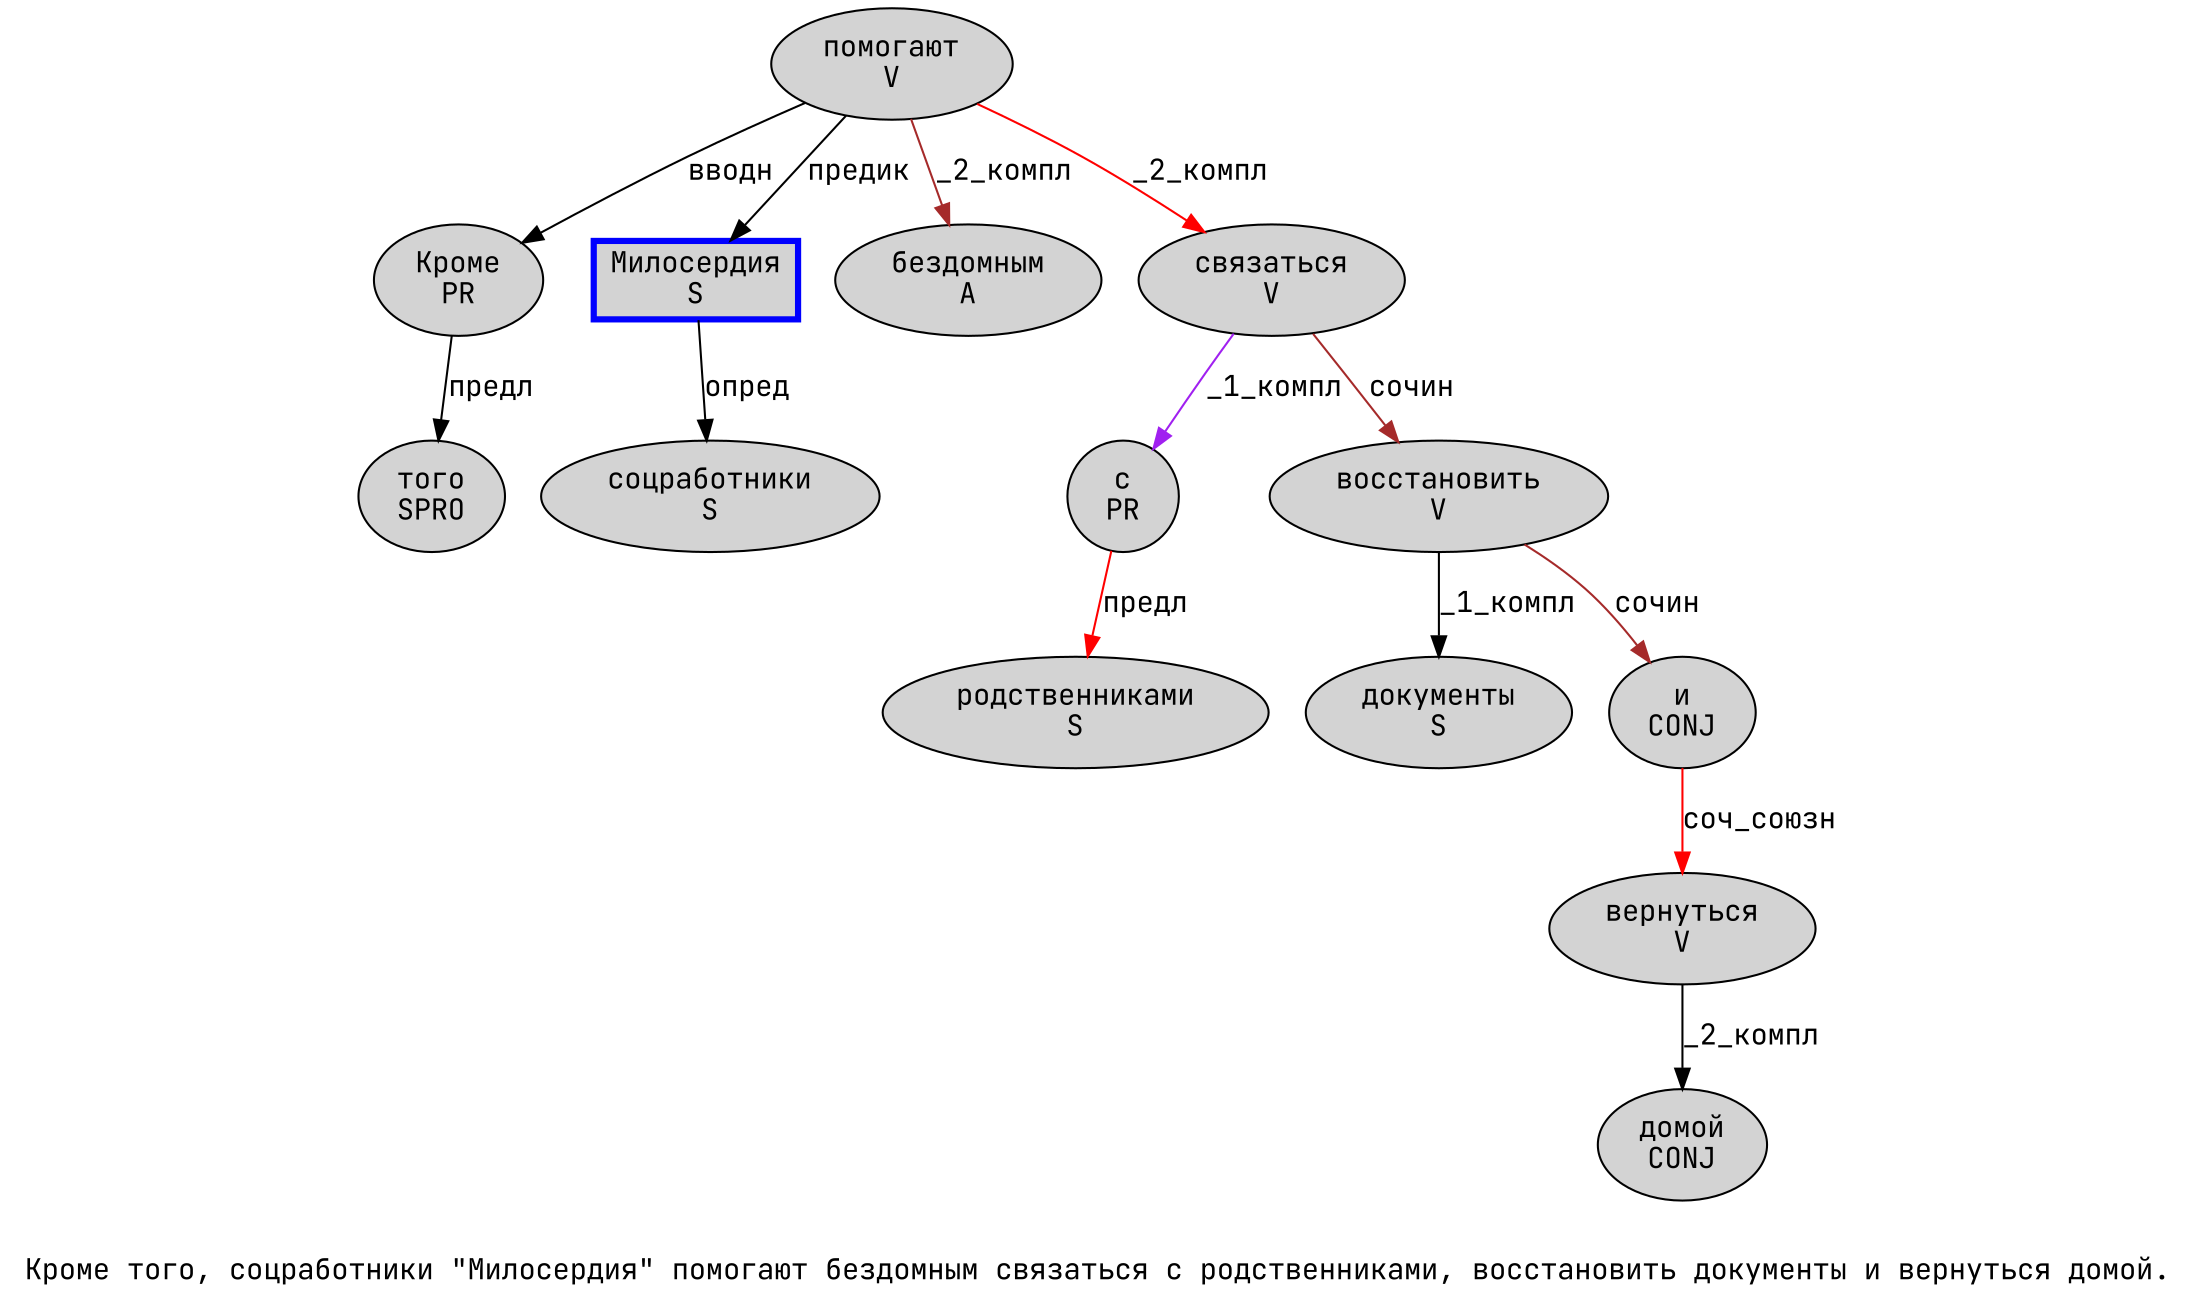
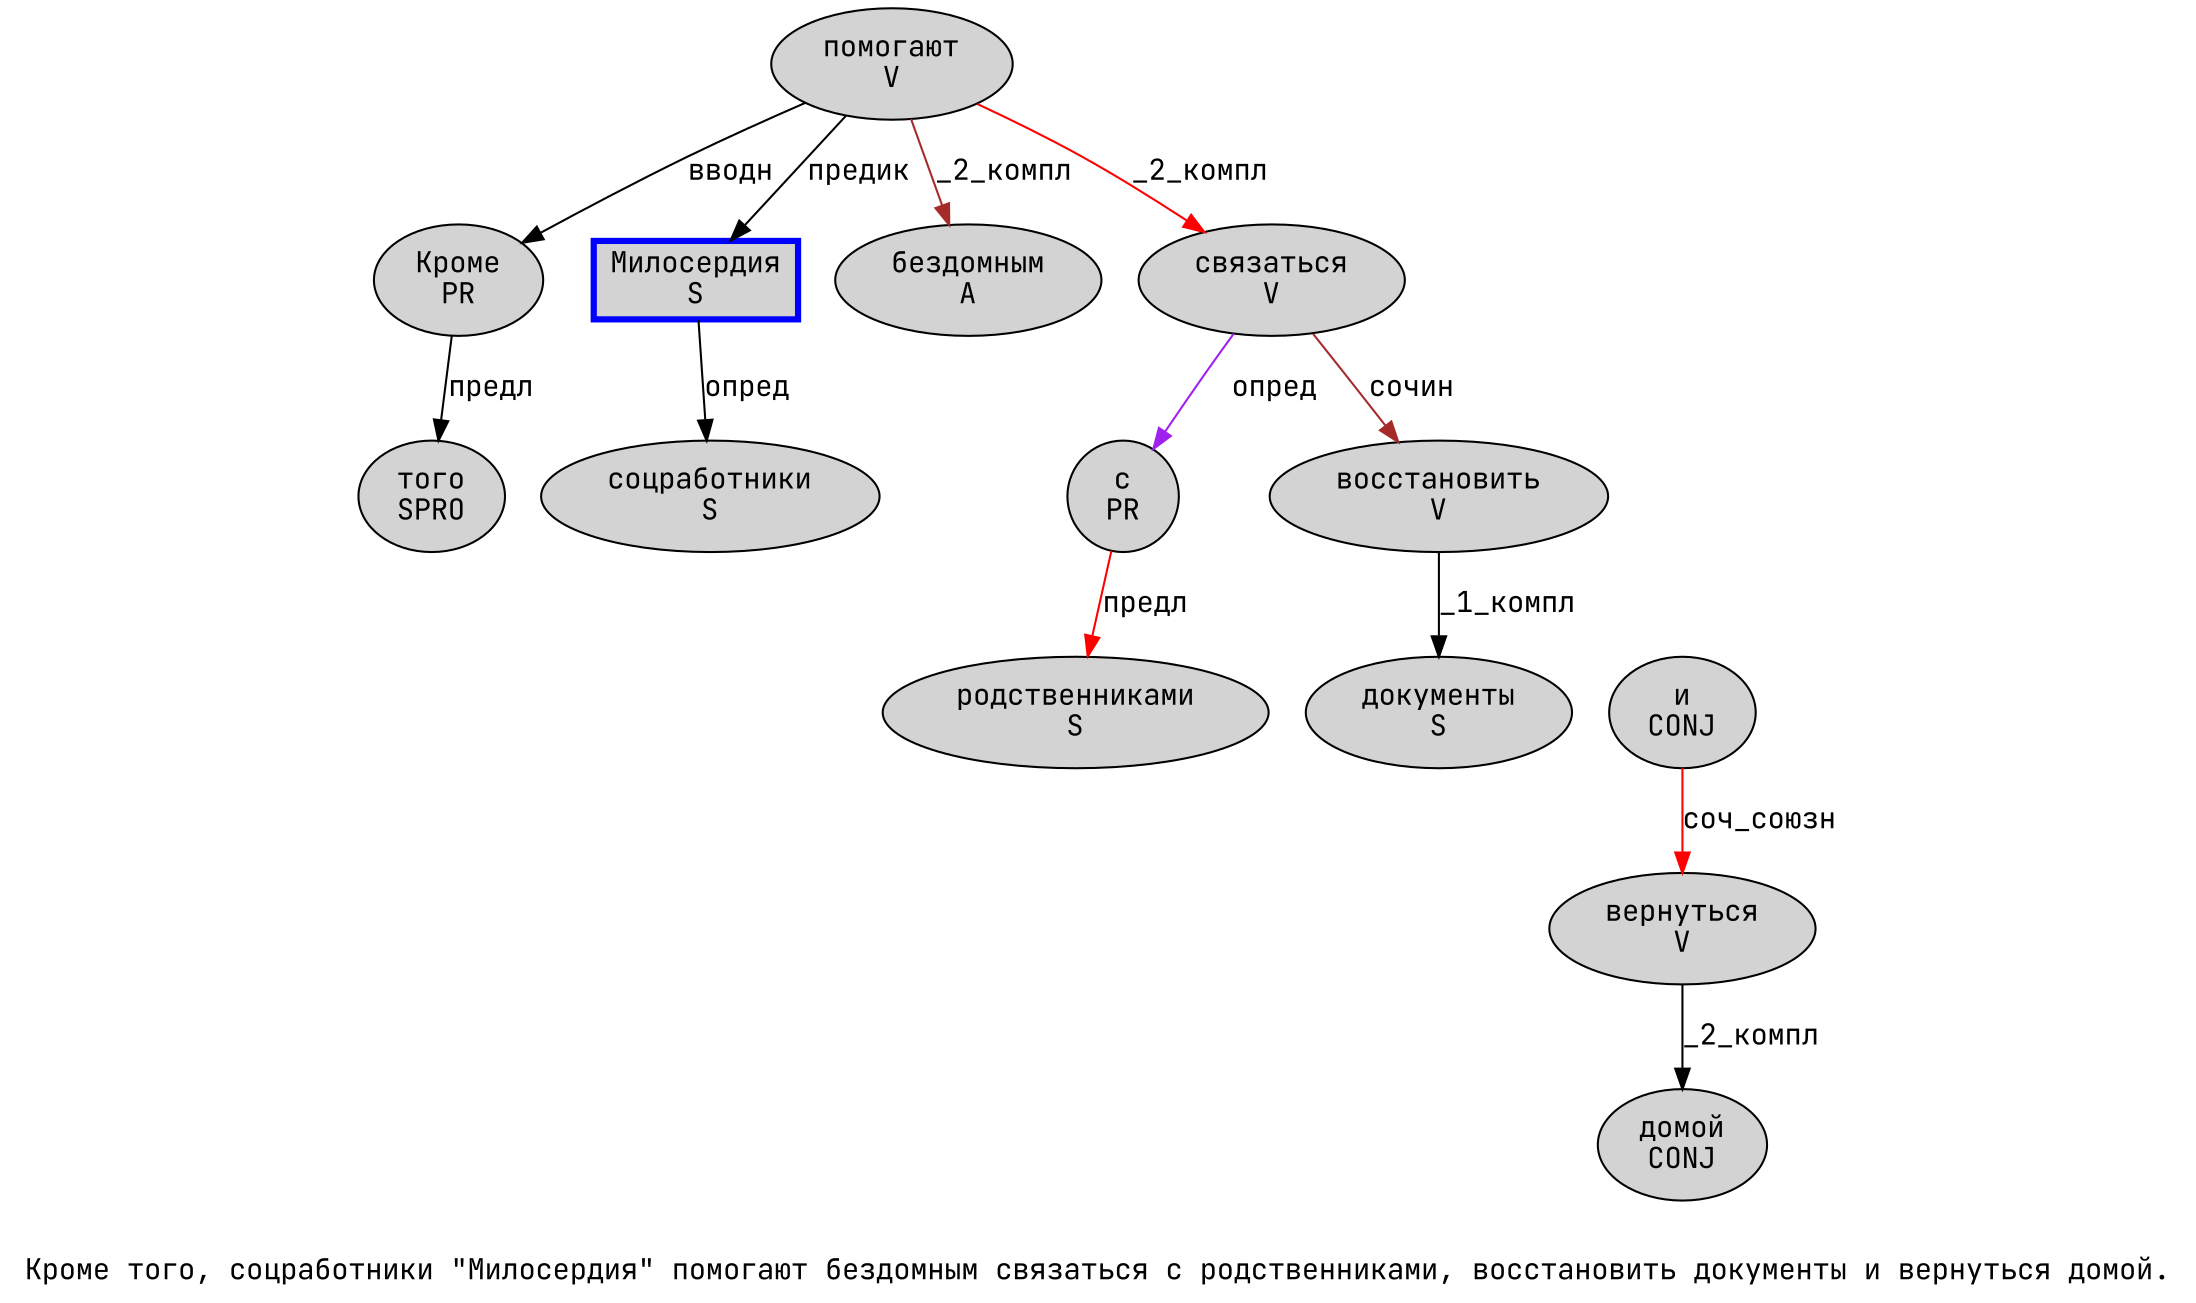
edge "связаться V" -> "с PR": label "_1_компл" -> "опред"
edge "восстановить V" -> "и CONJ": removed, label "сочин"
